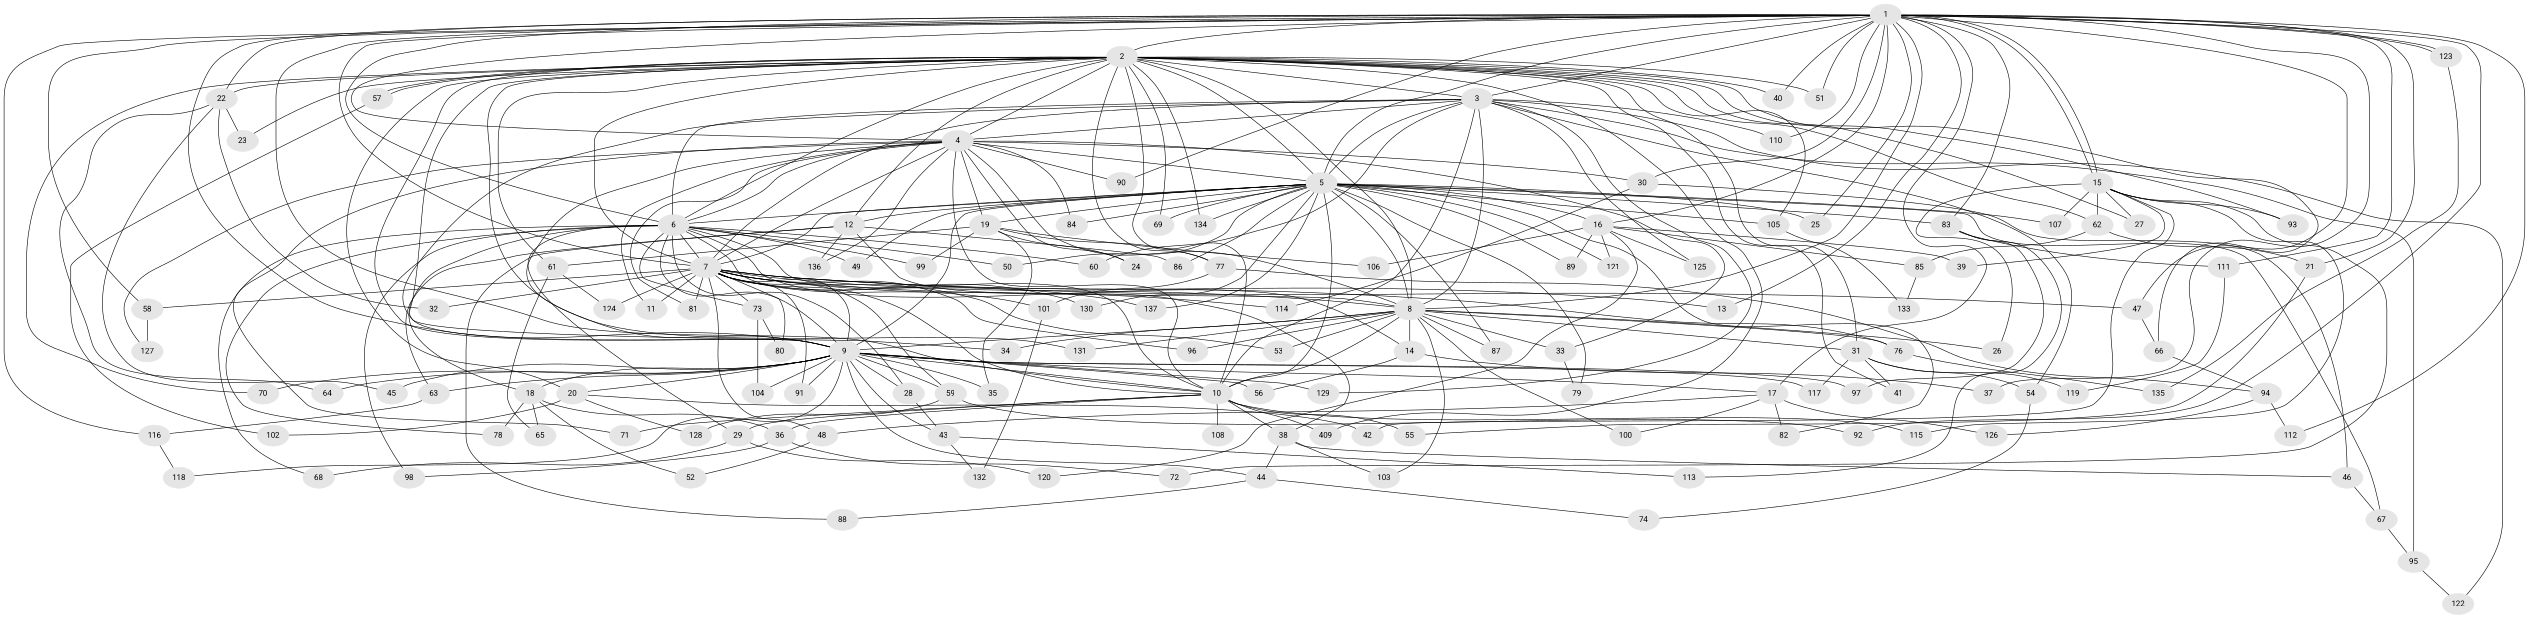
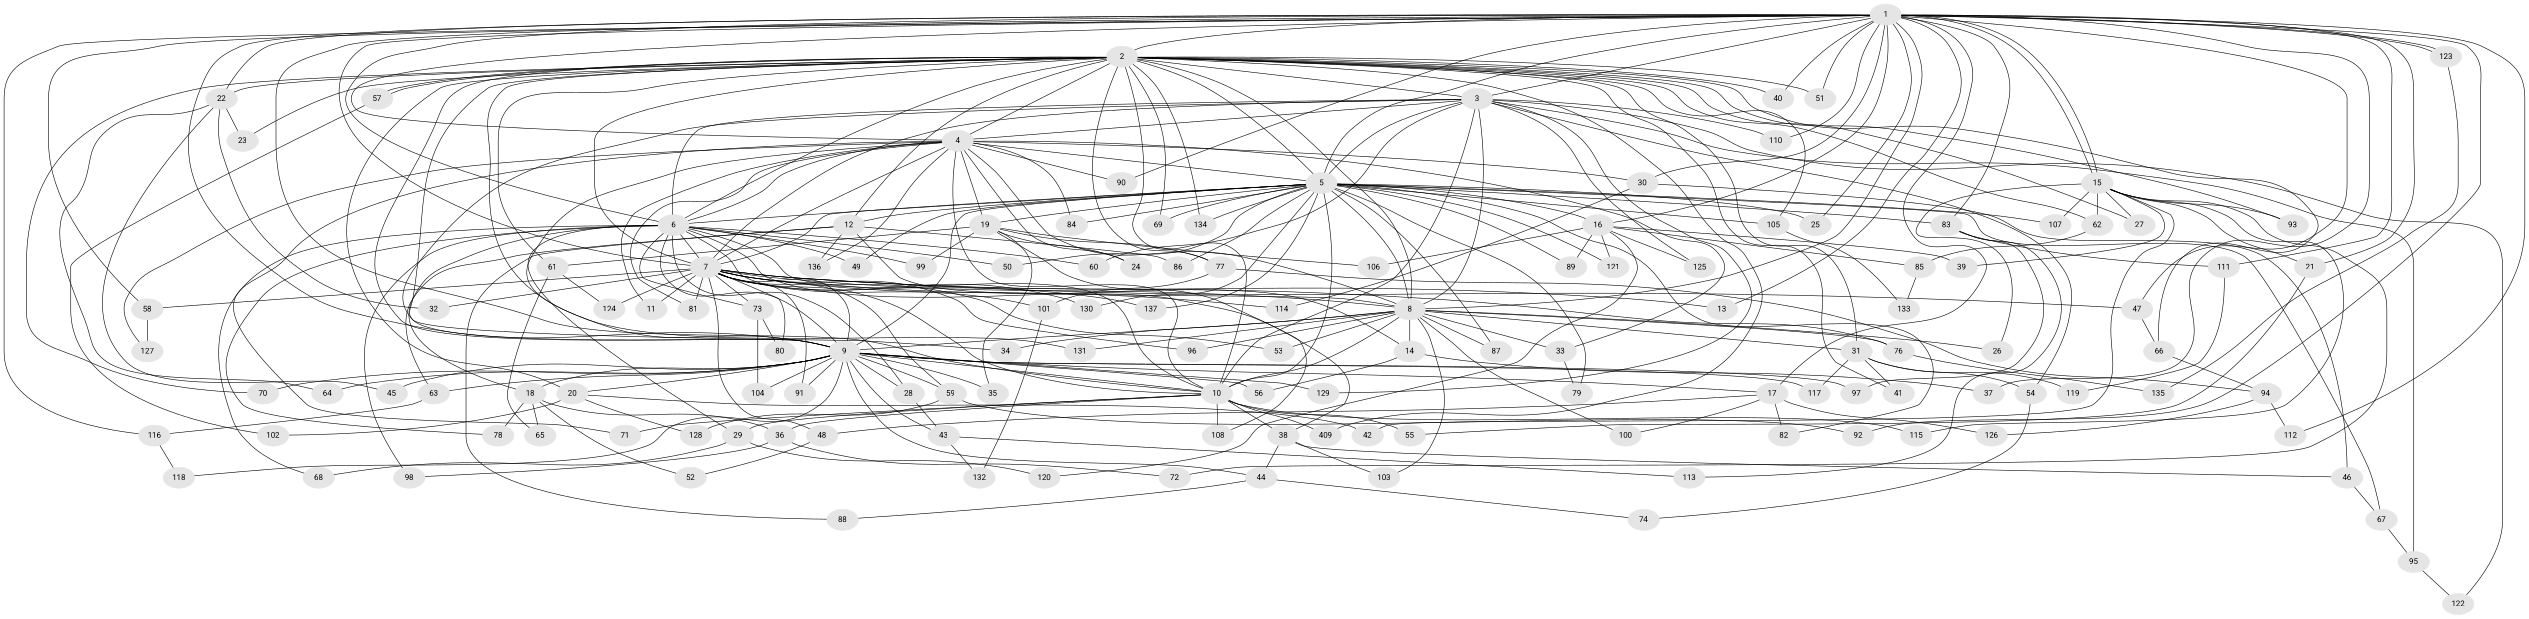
edge "62" -- "21": now "15" -- "21"
edge "19" -- "108": added
